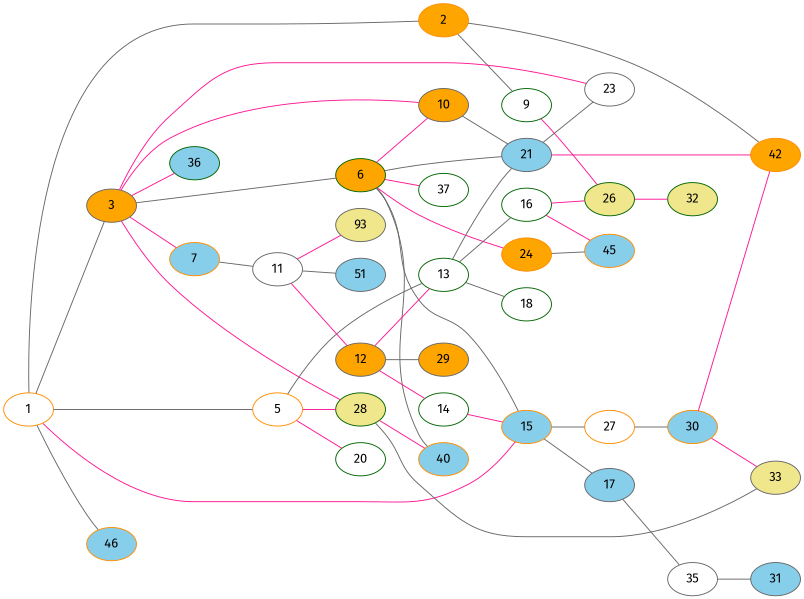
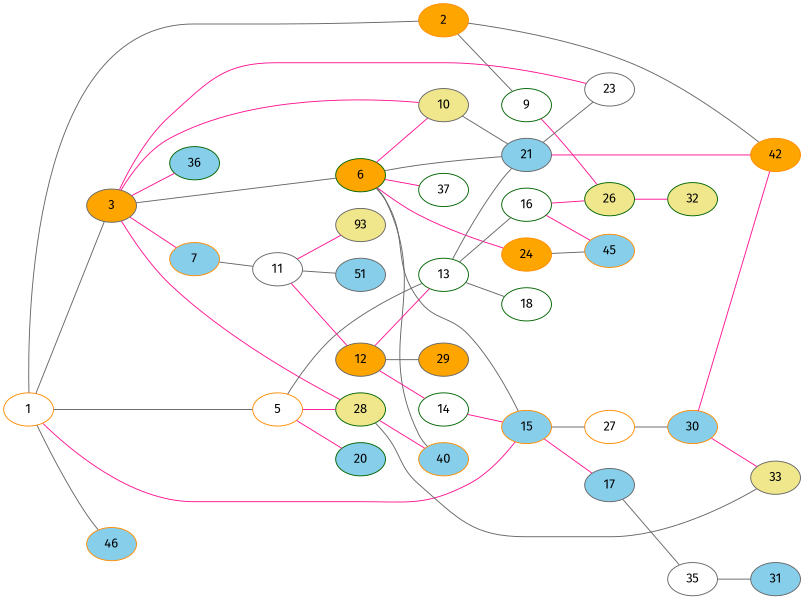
node "10": fillcolor orange -> khaki
edge "15" -- "17": color gray40 -> deeppink
node "20": fillcolor white -> skyblue
